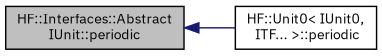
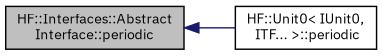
node "HF::Interfaces::Abstract IUnit::periodic": label "HF::Interfaces::Abstract IUnit::periodic" -> "HF::Interfaces::Abstract Interface::periodic"
